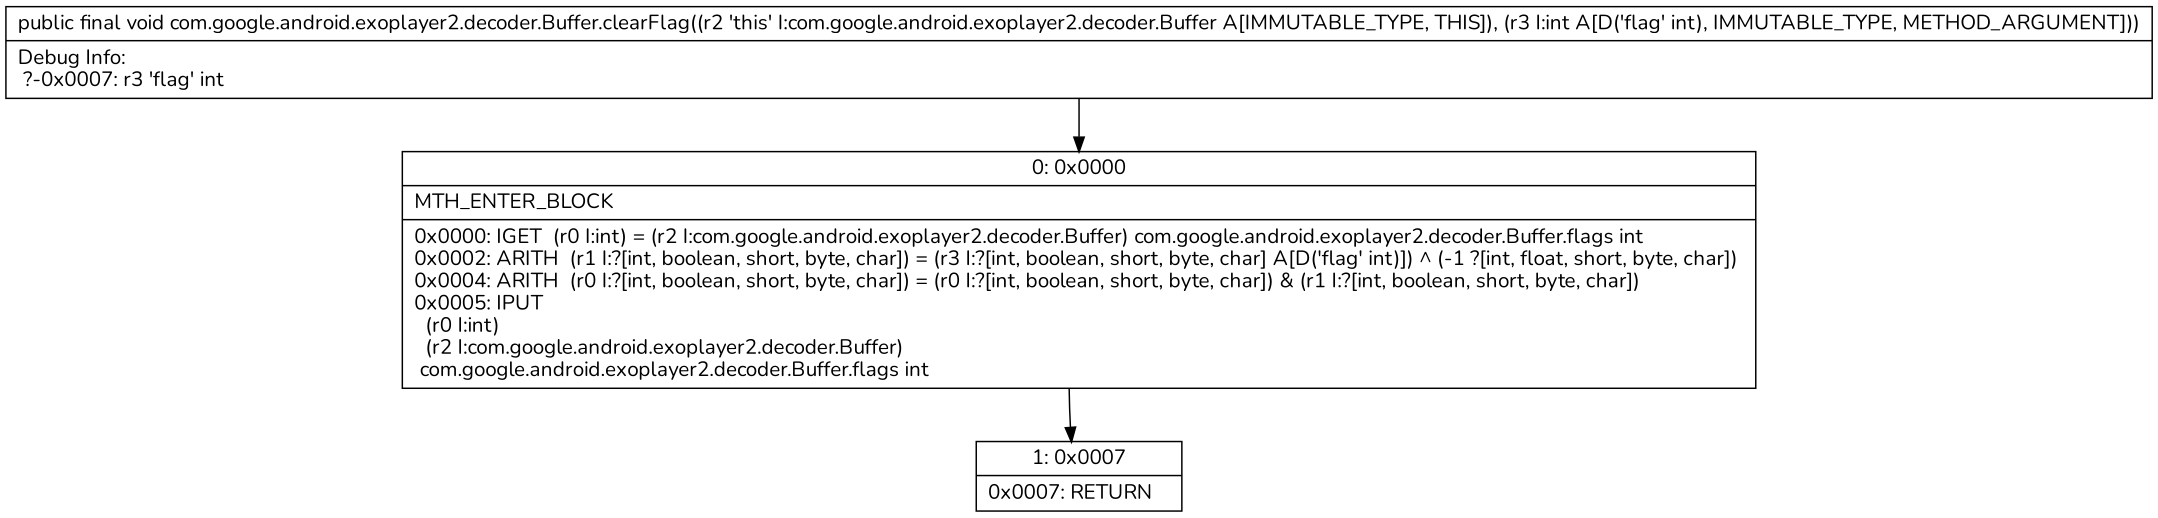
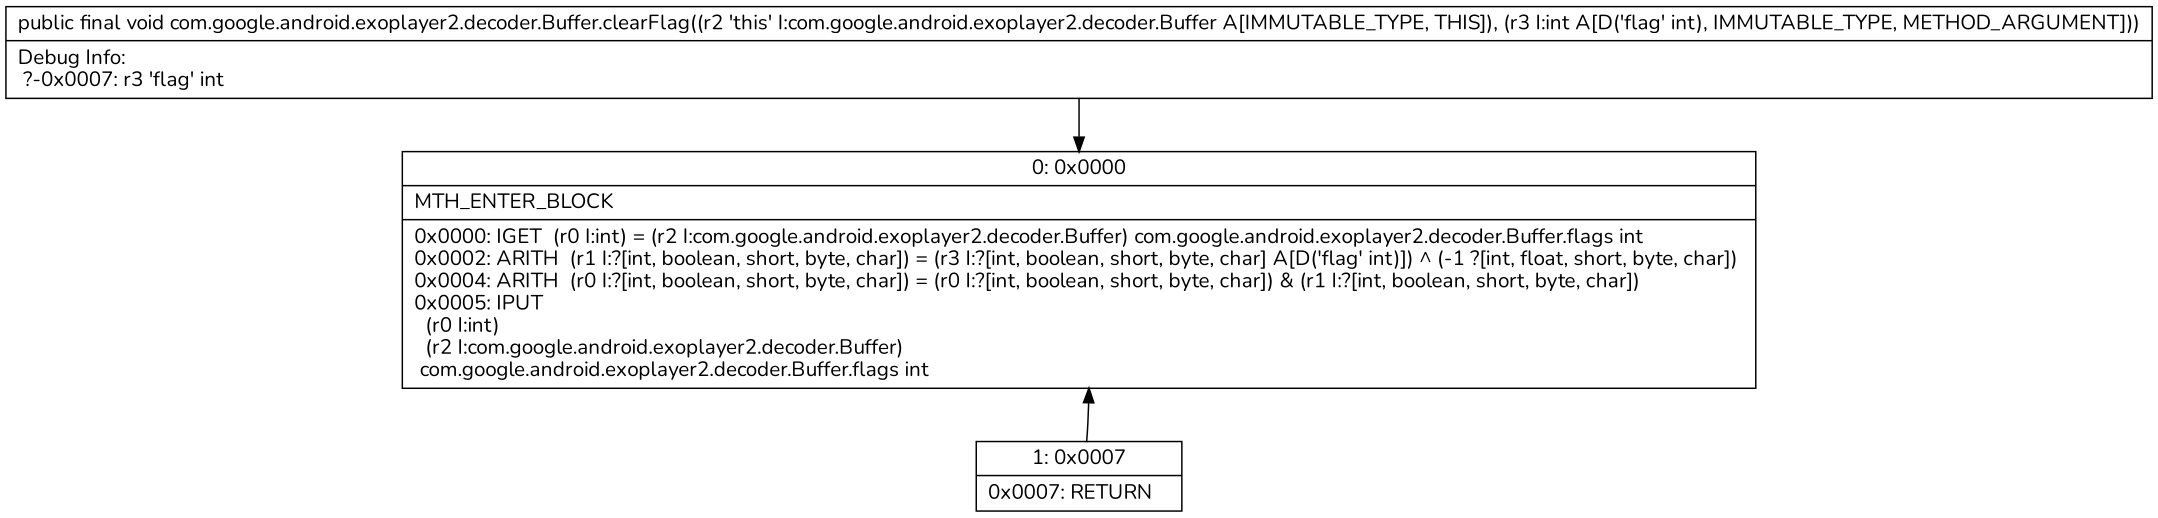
edge "0: 0x0000" -> "1: 0x0007": reversed
